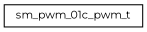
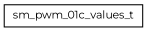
node "sm_pwm_01c_pwm_t": label "sm_pwm_01c_pwm_t" -> "sm_pwm_01c_values_t"
